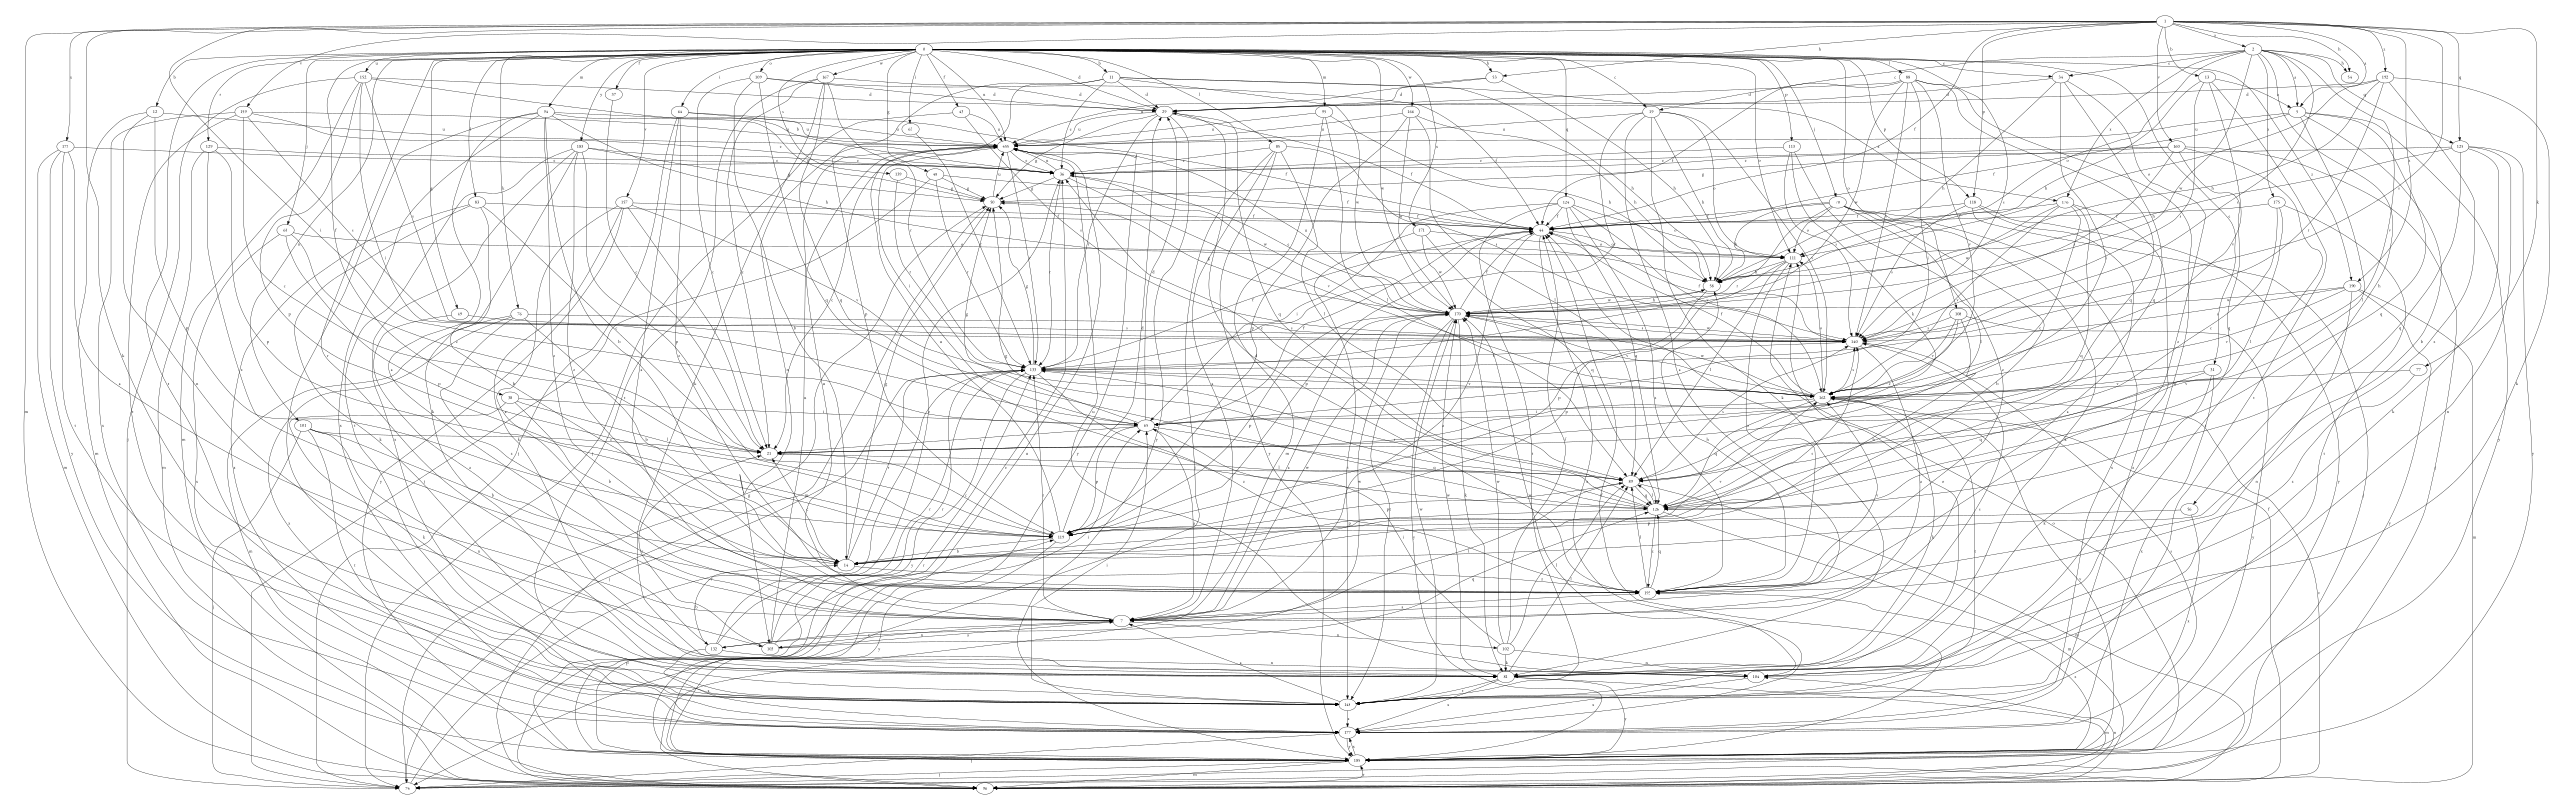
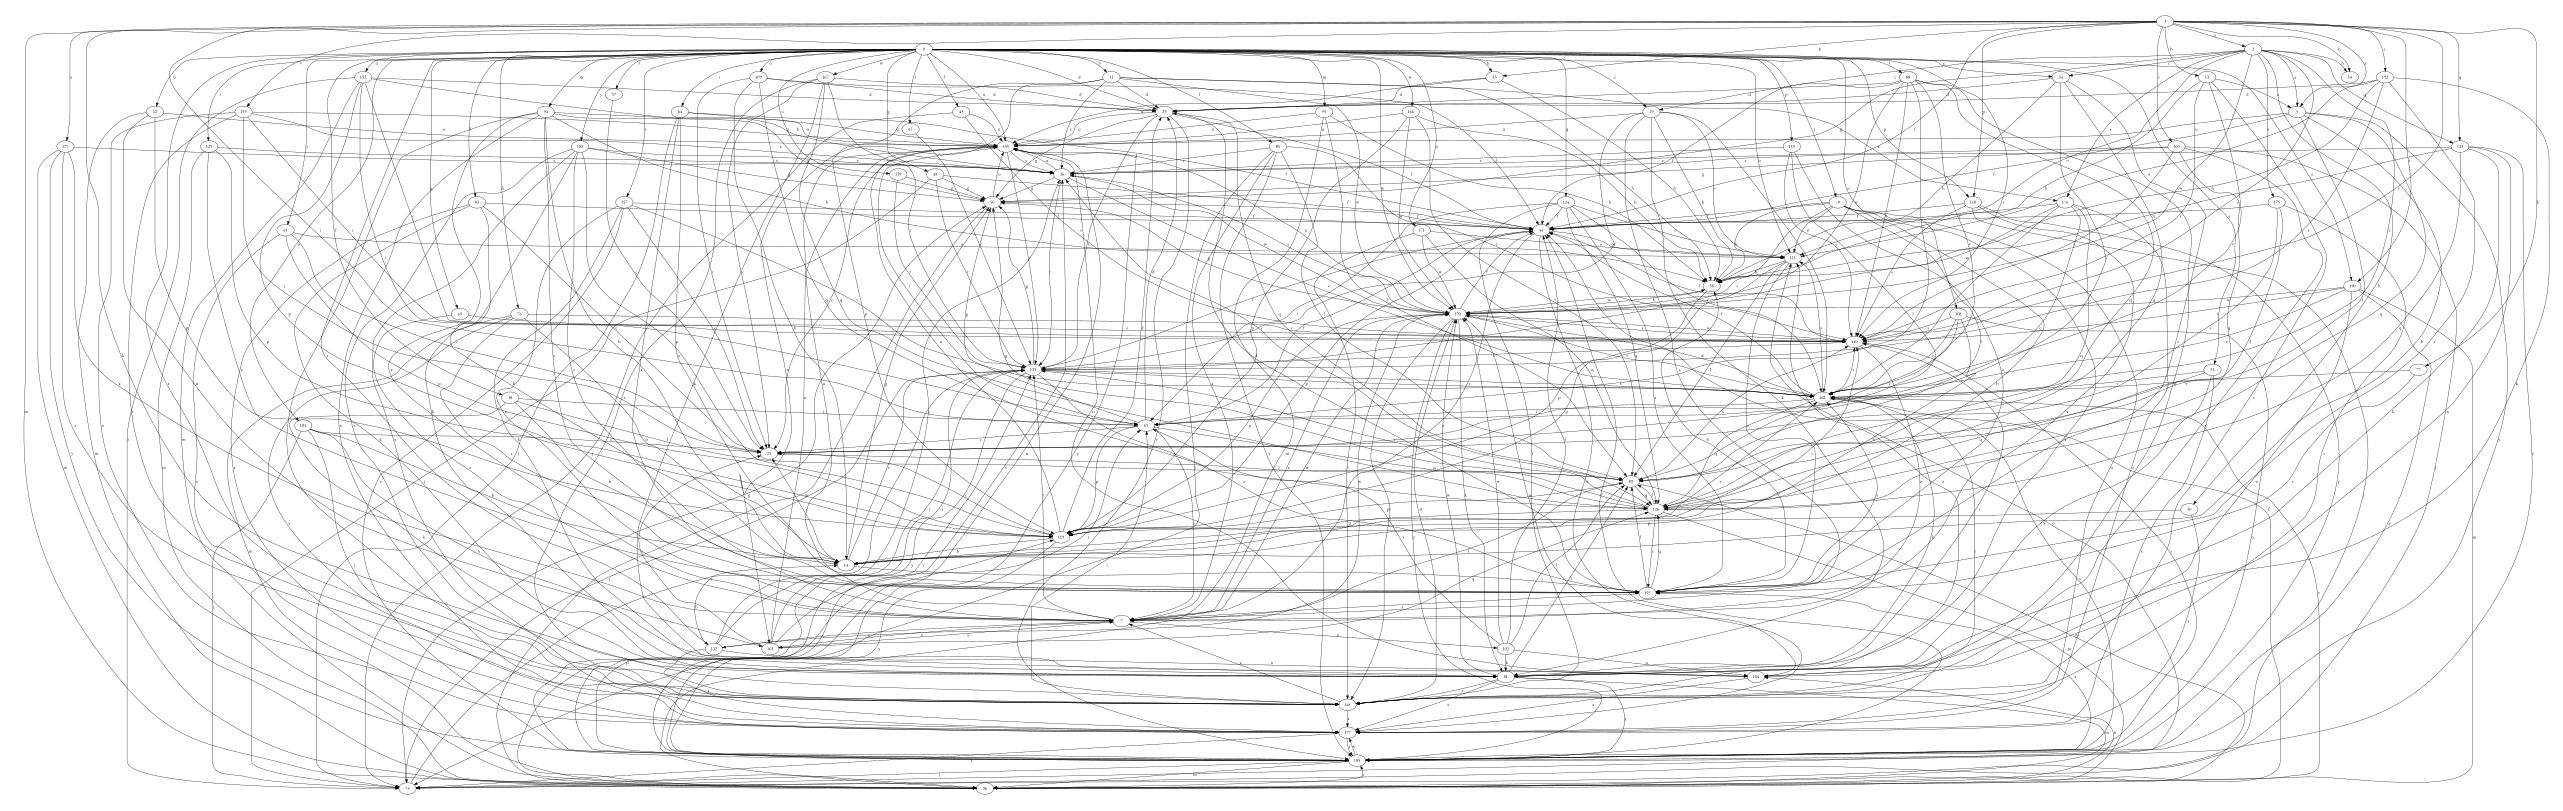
edge "2" -> "50": added, label "g"
edge "113" -> "89": label "k" -> "l"
